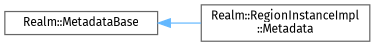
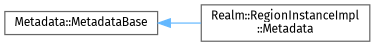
node "Realm::MetadataBase": label "Realm::MetadataBase" -> "Metadata::MetadataBase"
